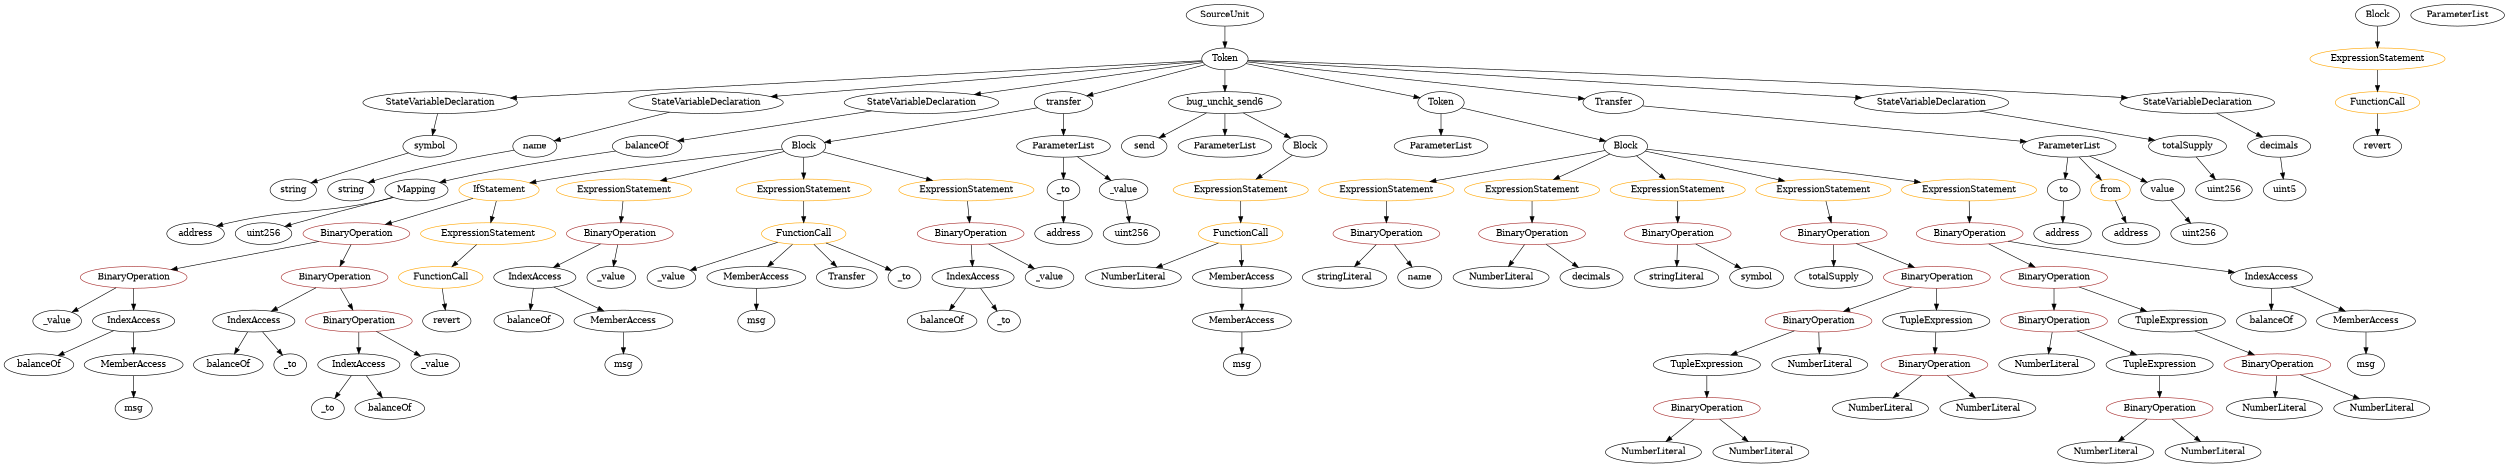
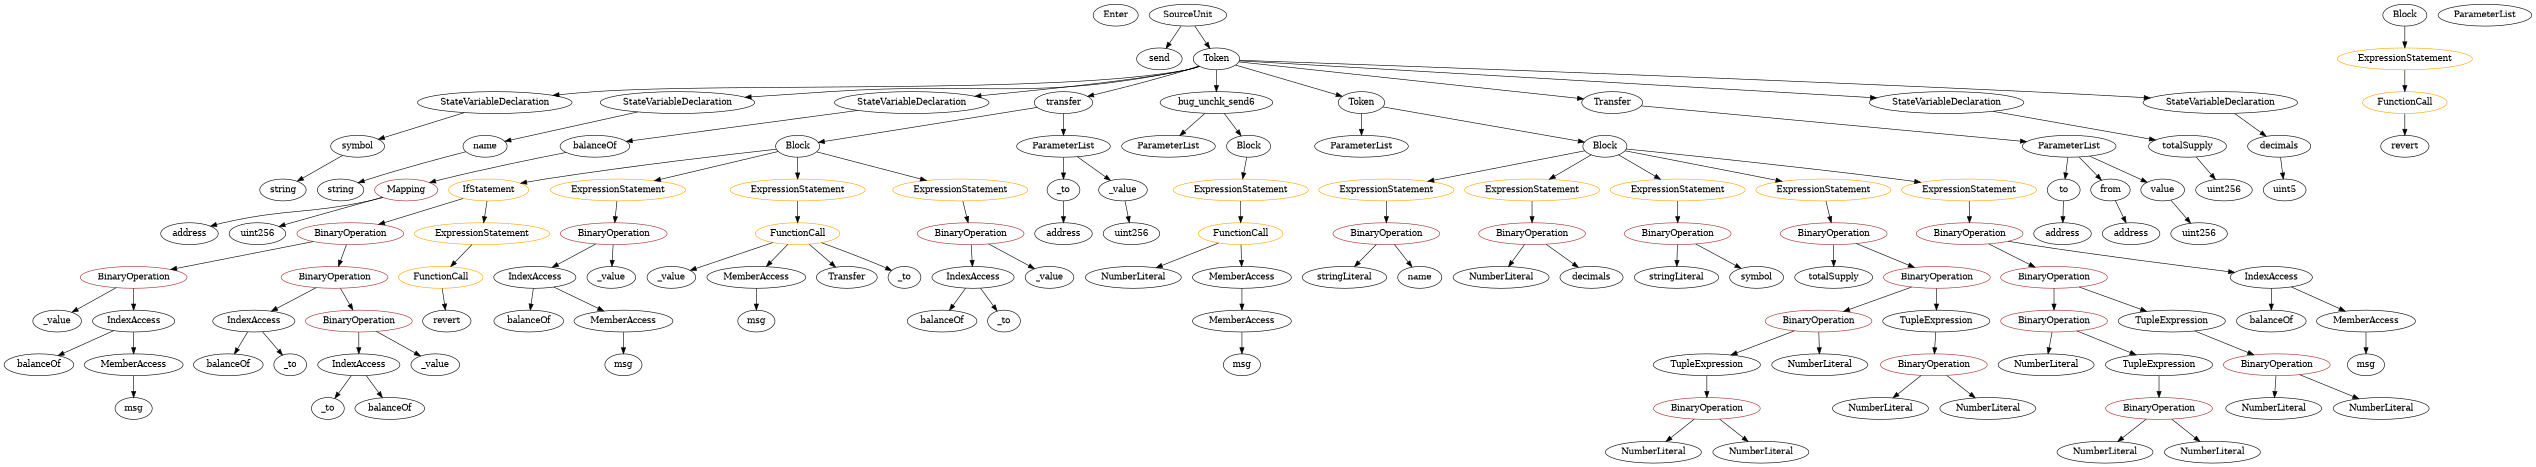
node "Enter": added
edge "bug_unchk_send6" -> "send": now "SourceUnit" -> "send"
node "Mapping": color black -> brown
node "from": color orange -> black
